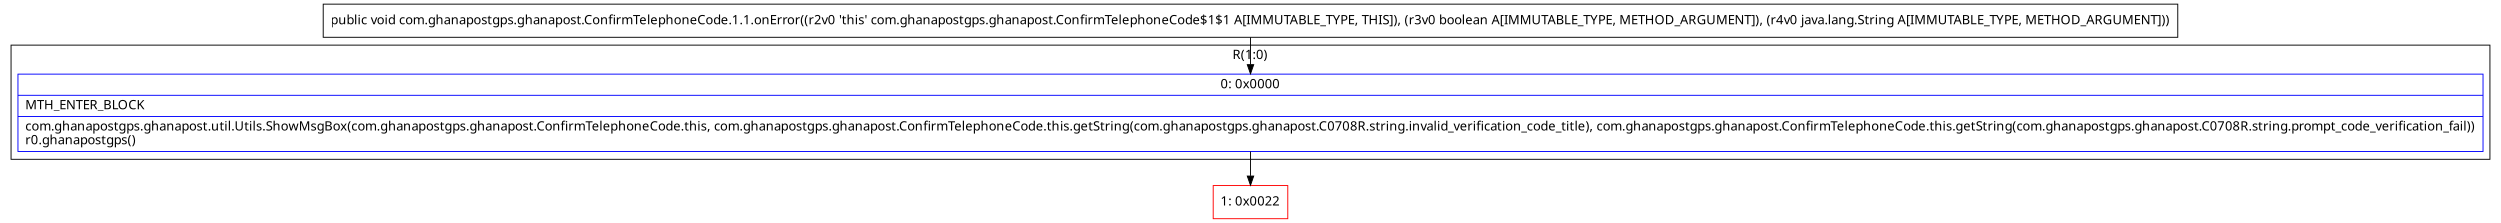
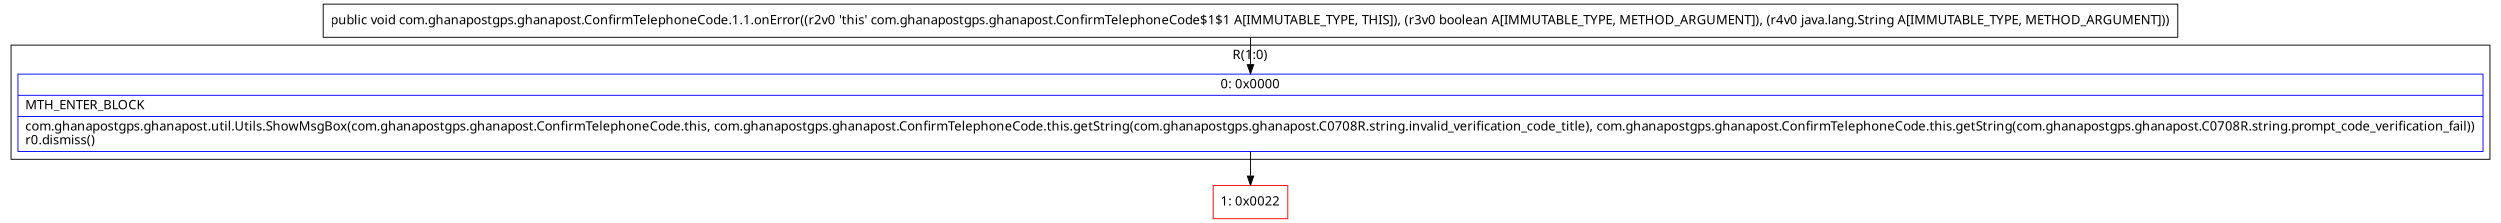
node "0: 0x0000": text "r0.ghanapostgps()" -> "r0.dismiss()"
